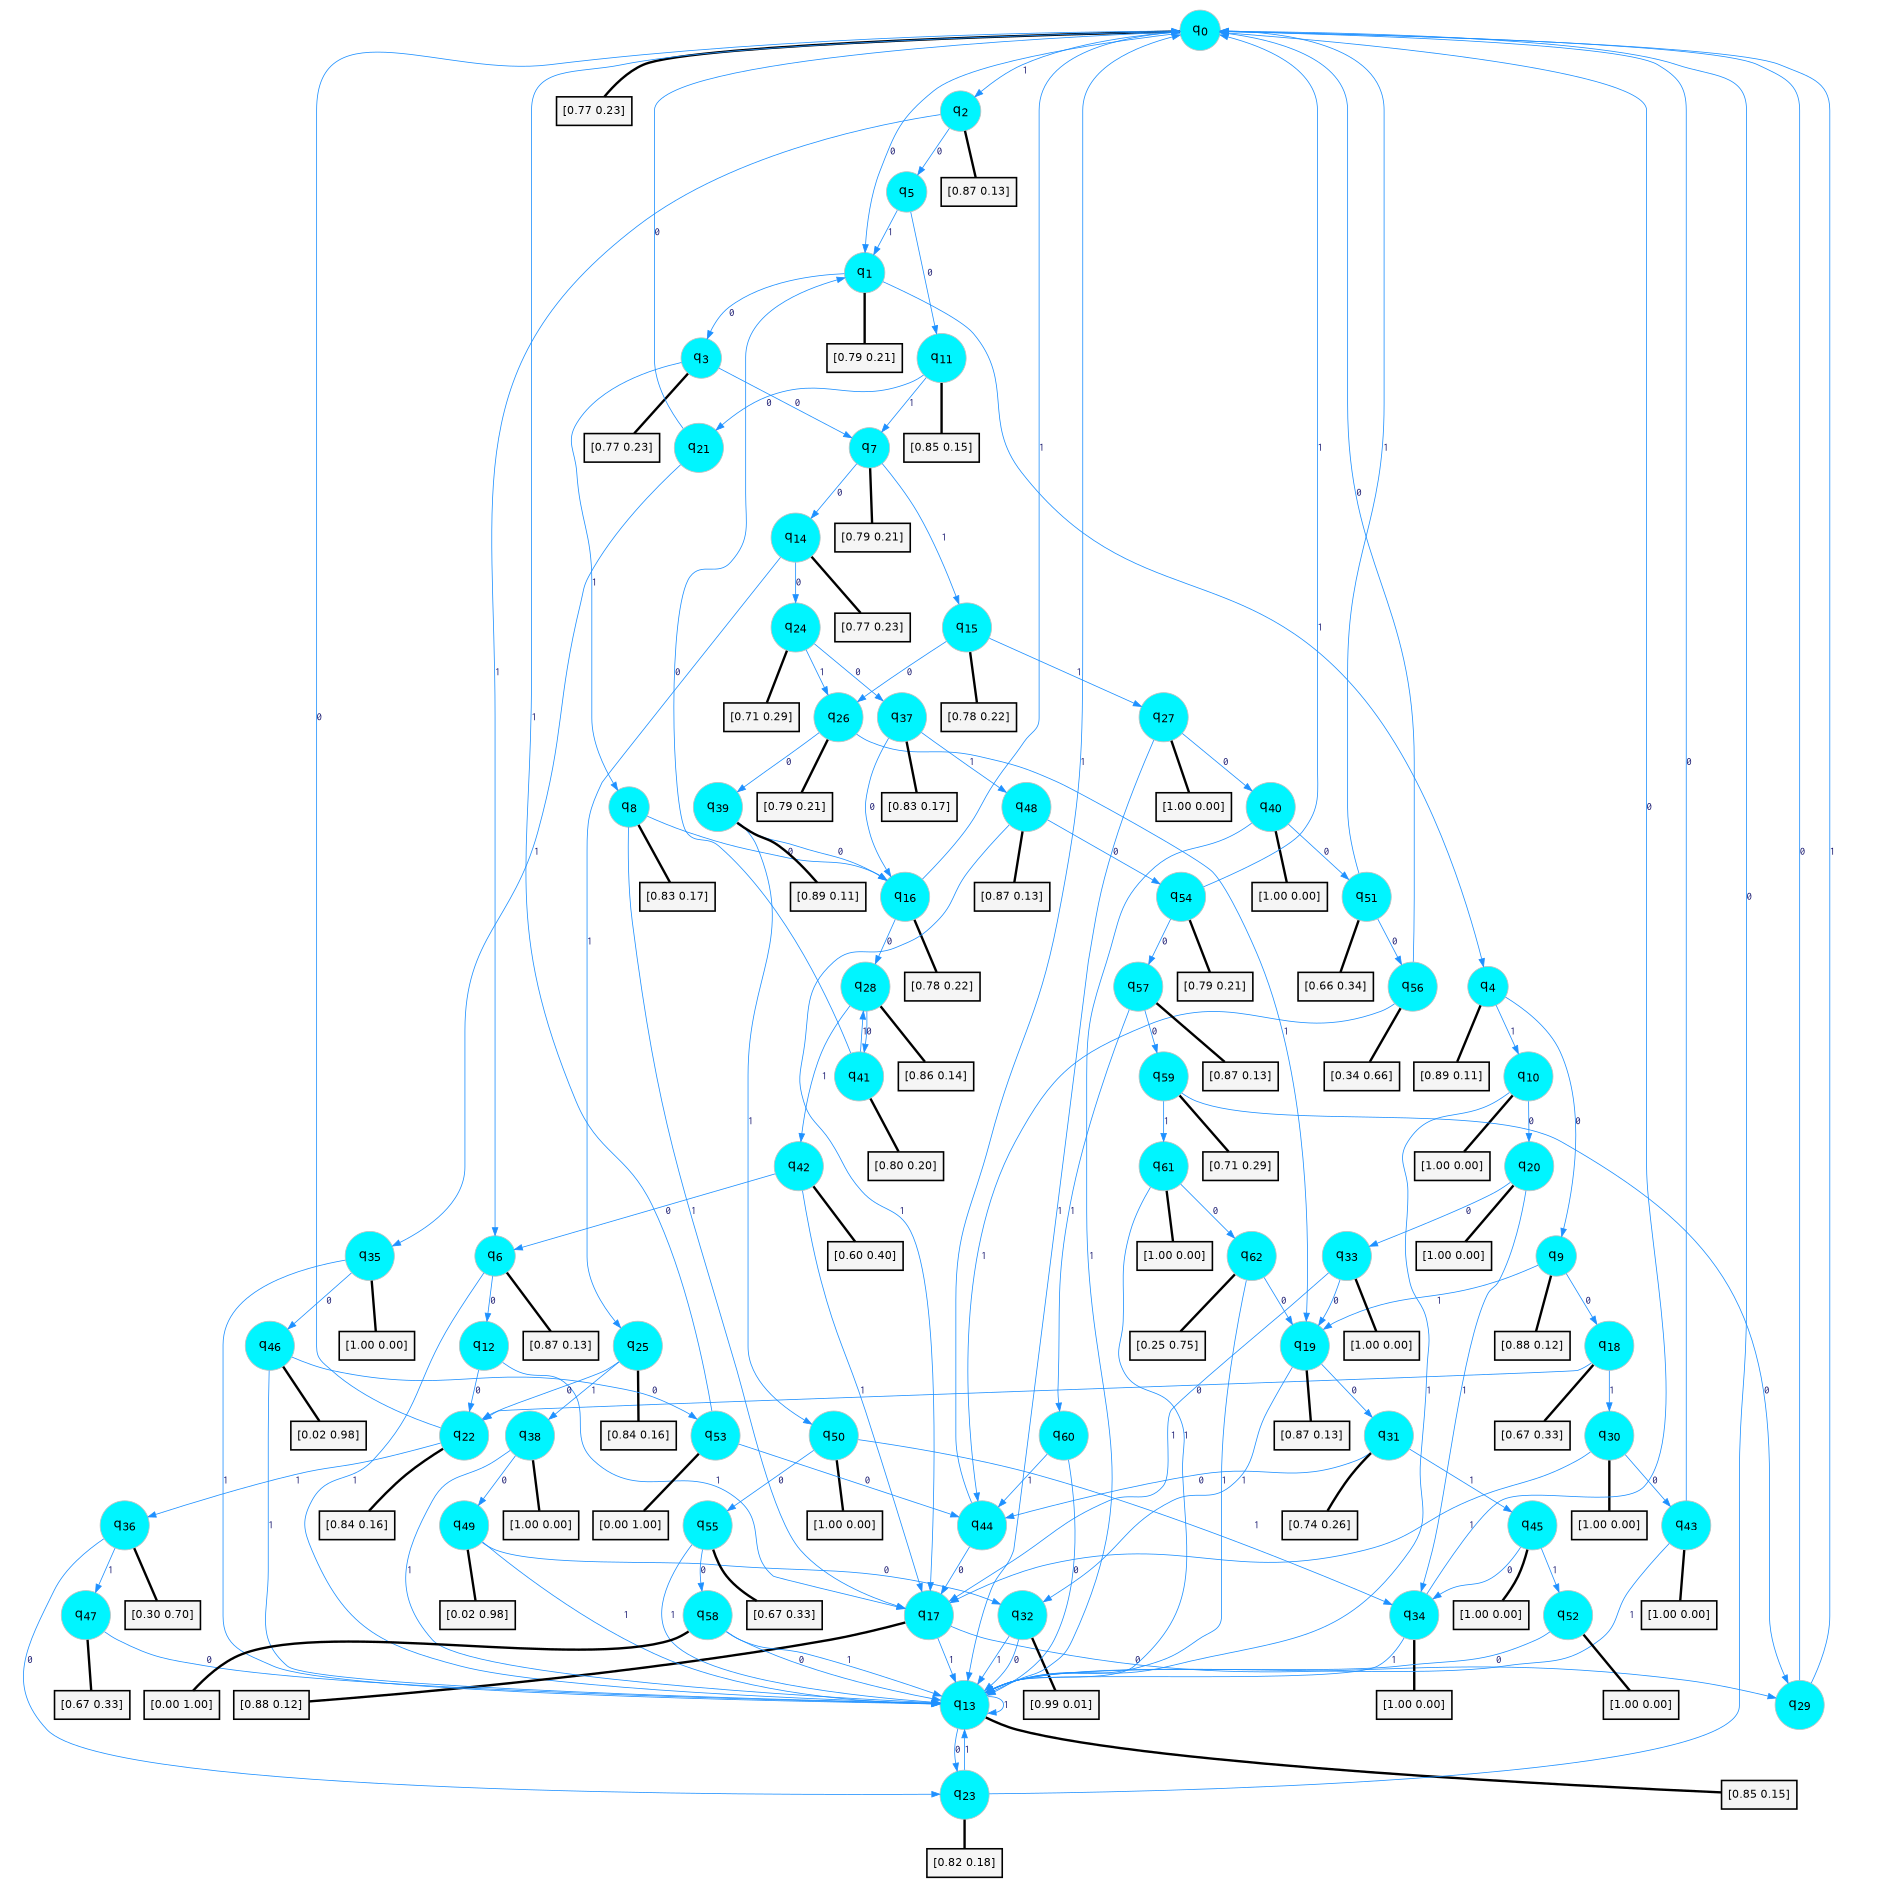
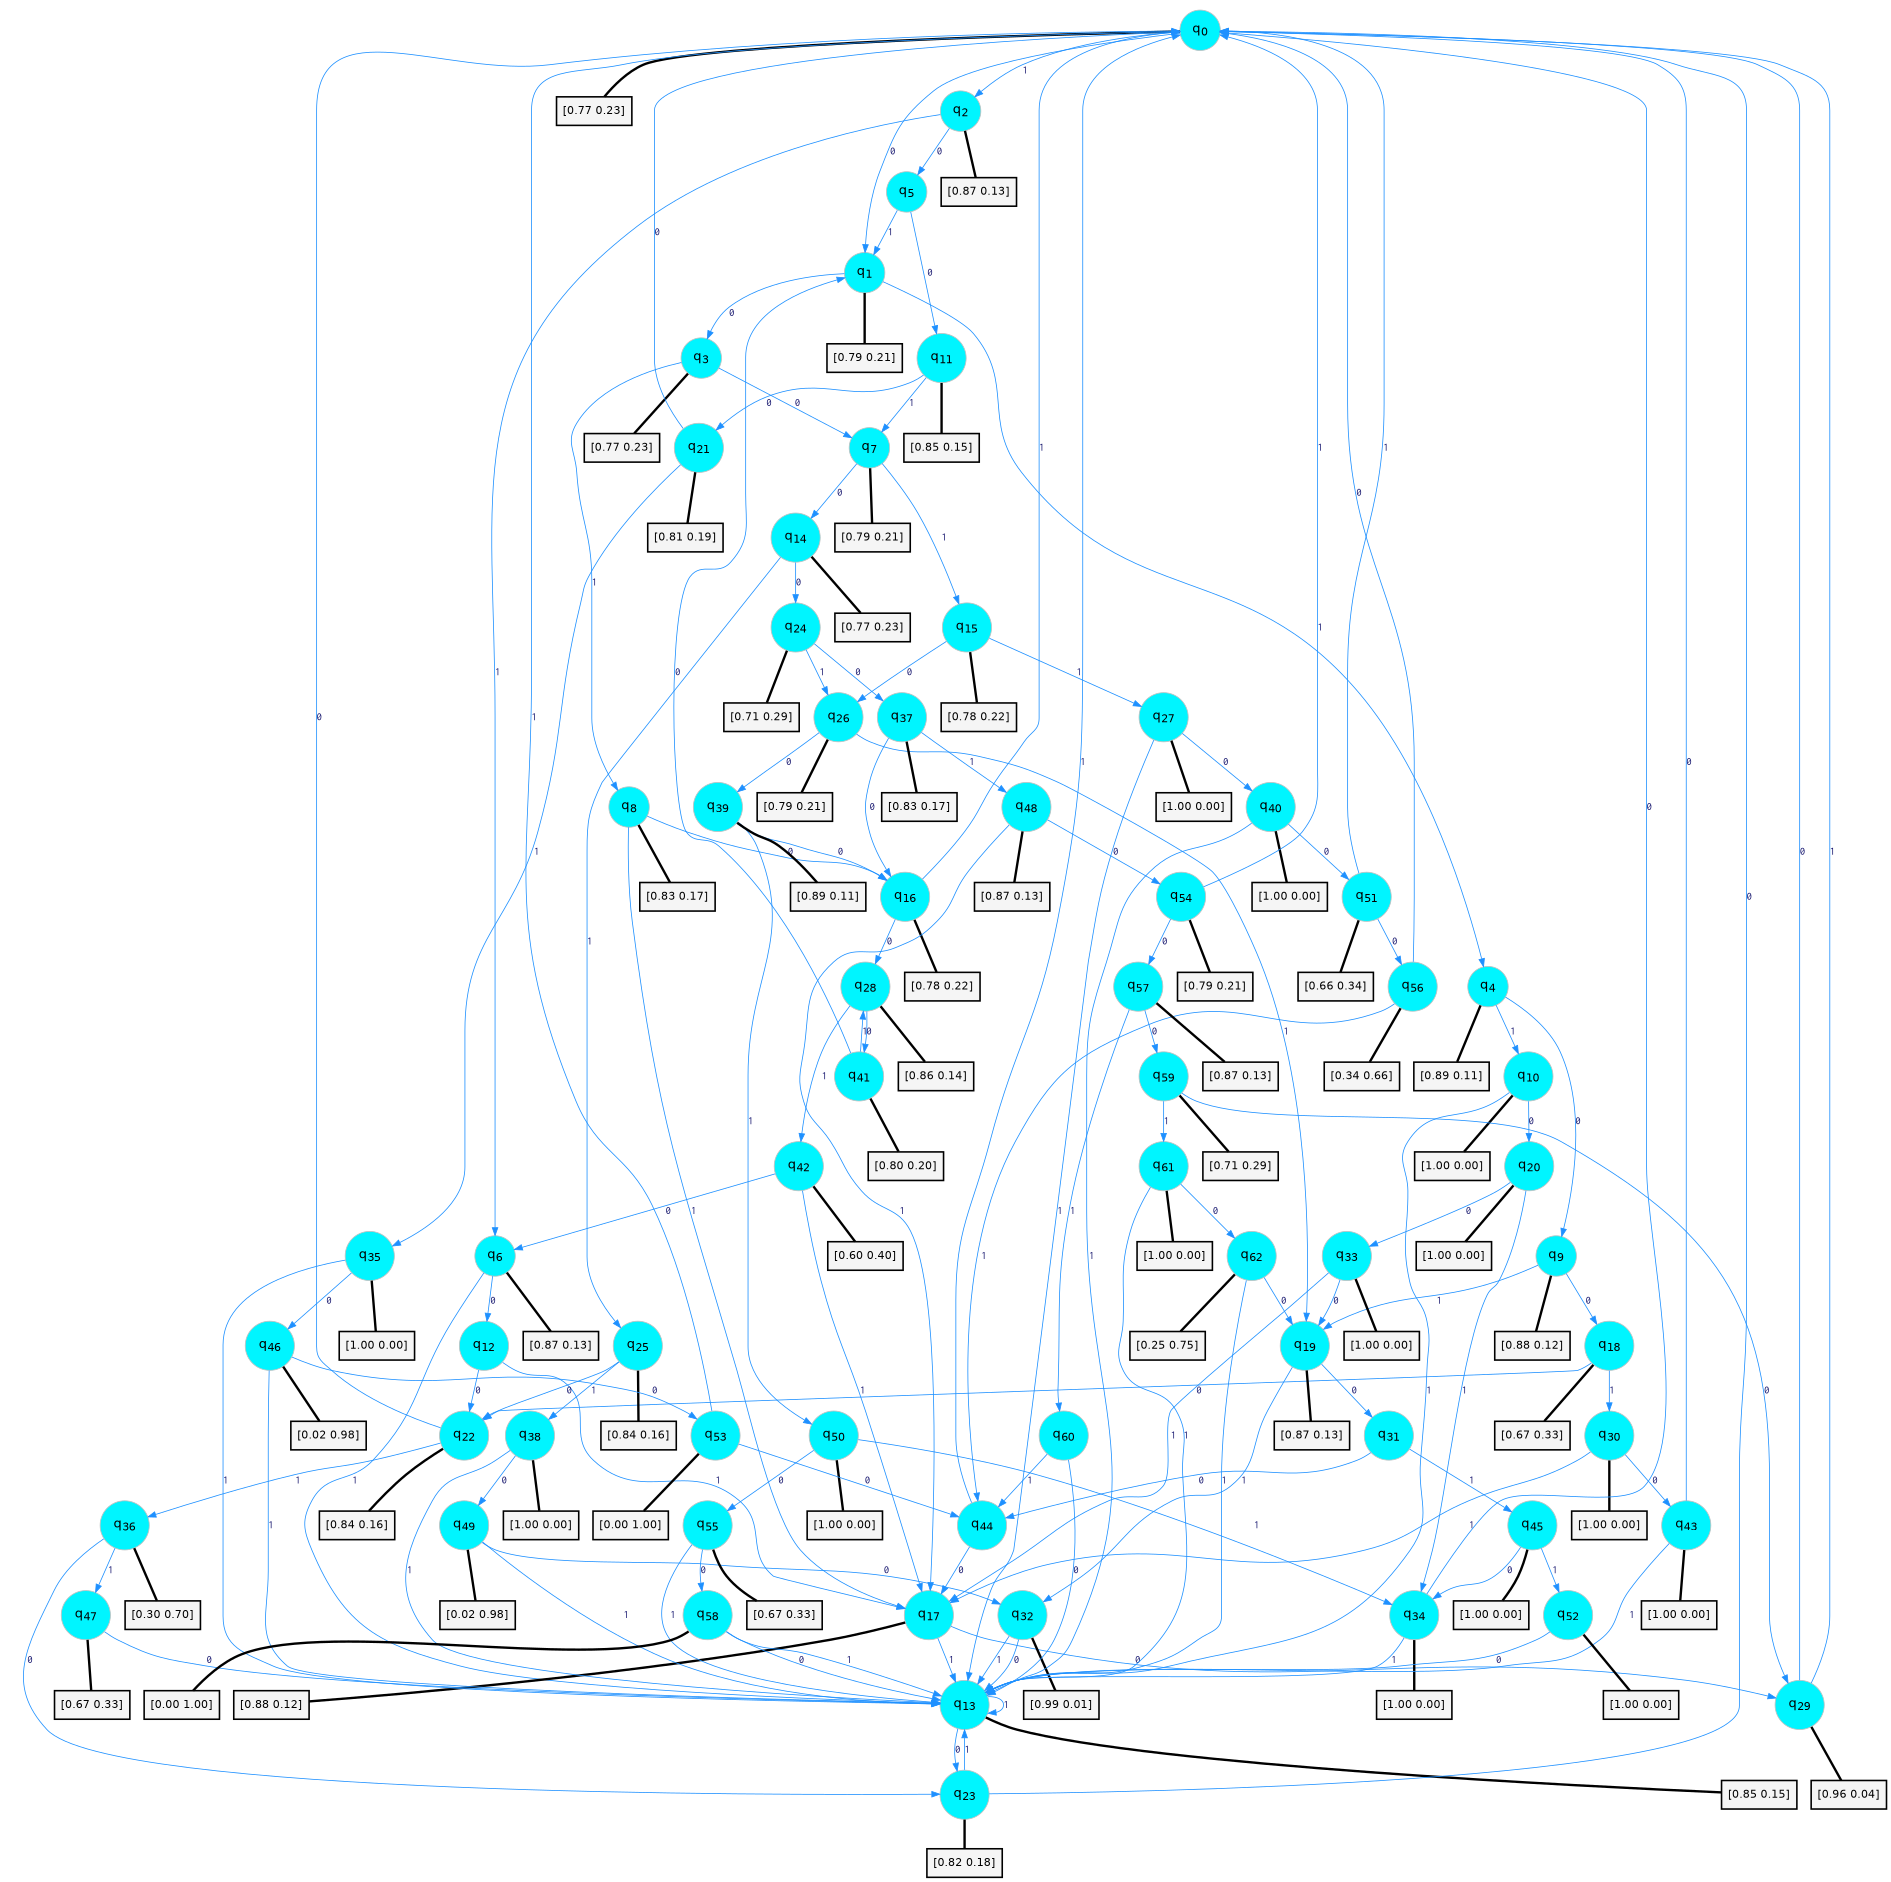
node "[0.81 0.19]": added
node "[0.74 0.26]": removed
node "[0.96 0.04]": added
